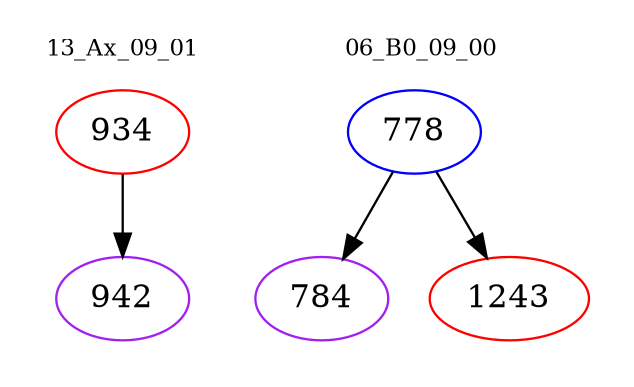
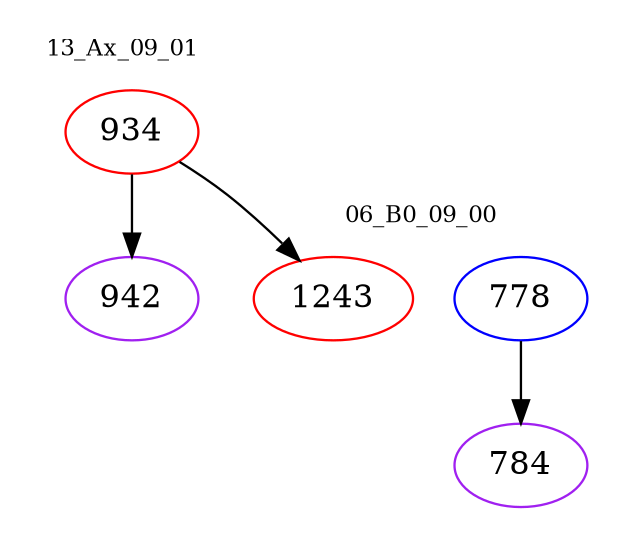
edge "778" -> "1243": now "934" -> "1243"
